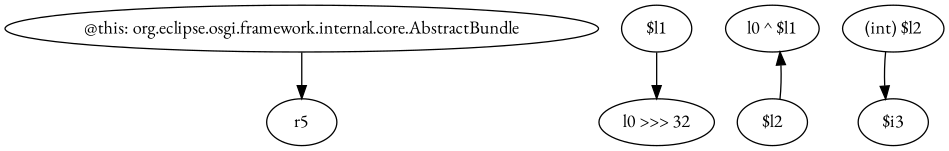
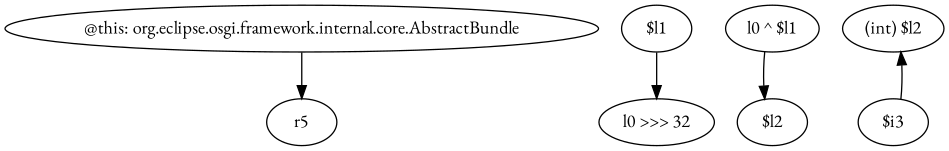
edge "(int) $l2" -> "$i3": reversed
edge "$l2" -> "l0 ^ $l1": reversed
